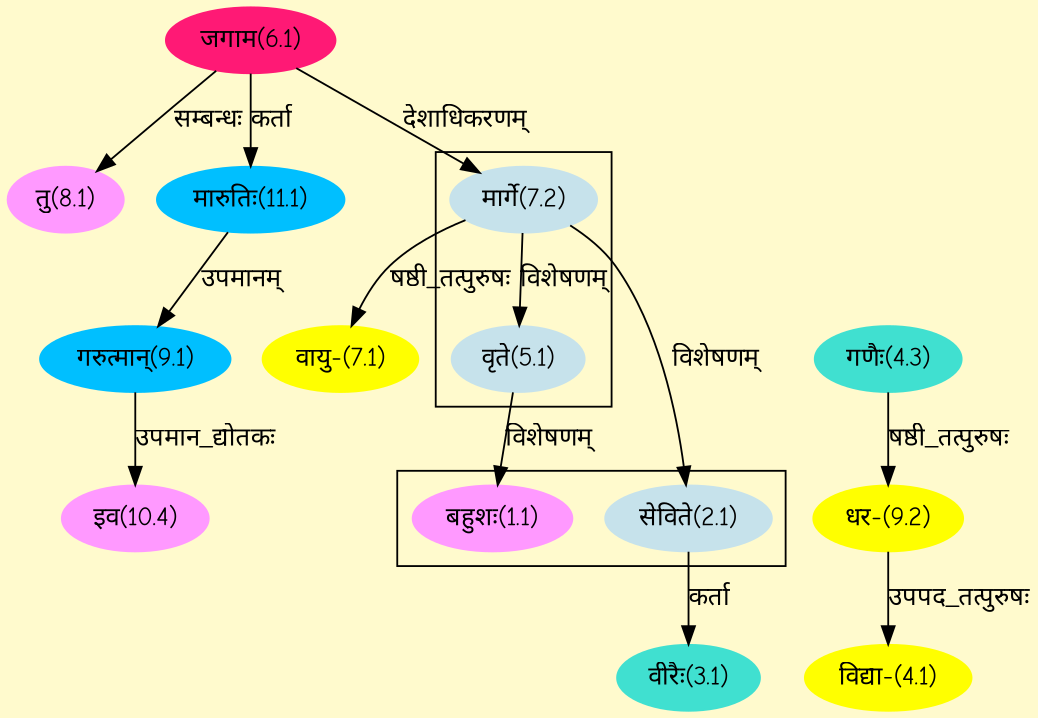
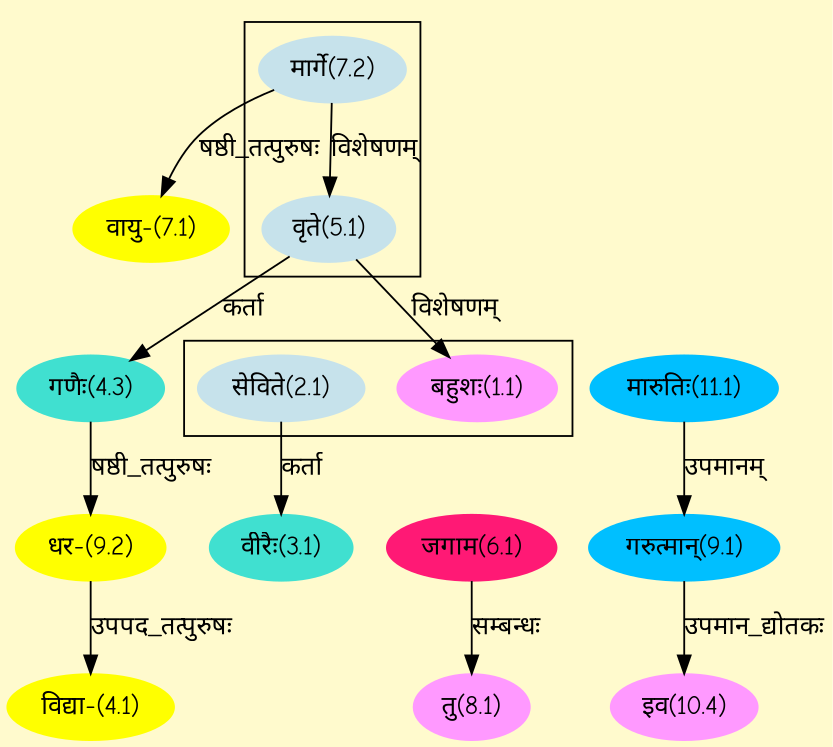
edge "जगाम(6.1)" -> "मारुतिः(11.1)": removed, label "कर्ता"
edge "जगाम(6.1)" -> "मार्गे(7.2)": removed, label "देशाधिकरणम्"
edge "वृते(5.1)" -> "गणैः(4.3)": added, label "कर्ता"
edge "मार्गे(7.2)" -> "सेविते(2.1)": removed, label "विशेषणम्"
